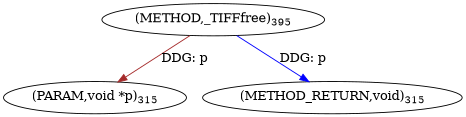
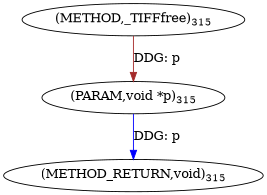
node "(METHOD,_TIFFfree)": text "395" -> "315"
edge "(METHOD,_TIFFfree)" -> "(METHOD_RETURN,void)": now "(PARAM,void *p)" -> "(METHOD_RETURN,void)"
